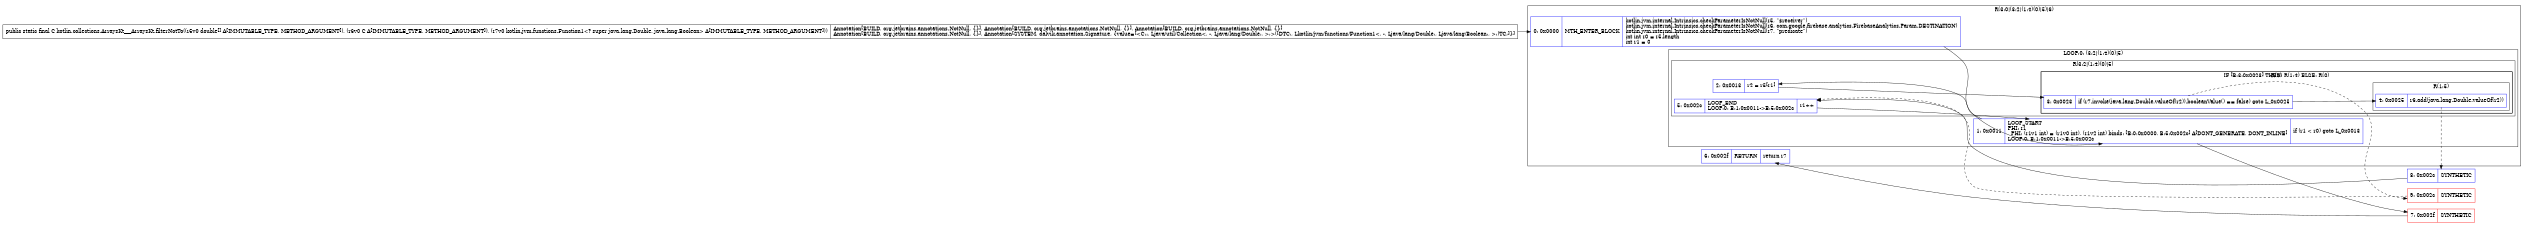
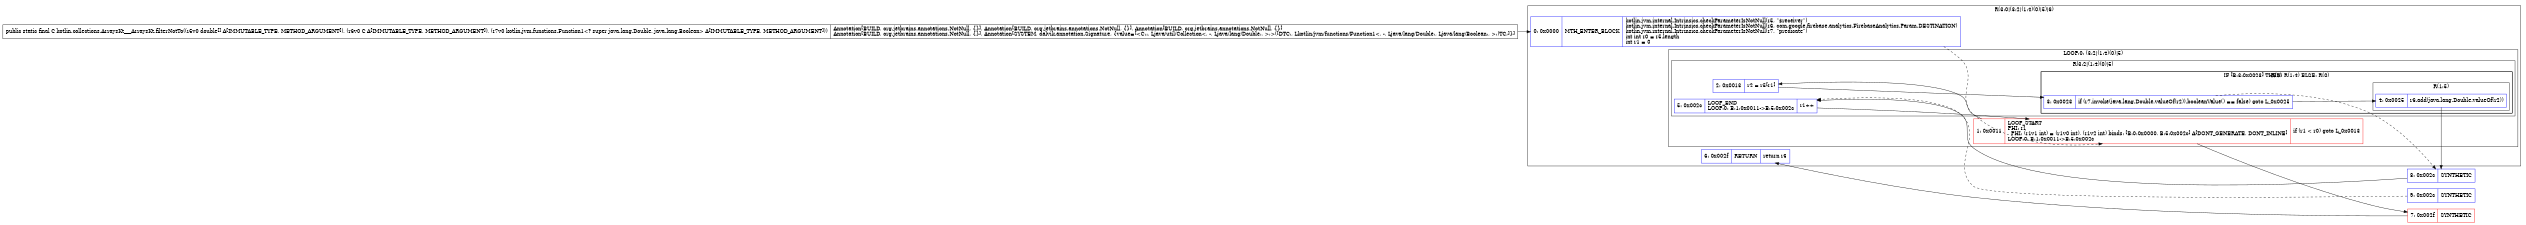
edge "3: 0x0023" -> "9: 0x002c": now "3: 0x0023" -> "8: 0x002c"
edge "0: 0x0000" -> "1: 0x0011": style solid -> dashed
node "1: 0x0011": color blue -> red
edge "4: 0x0025" -> "8: 0x002c": style dashed -> solid
node "6: 0x002f": text "return r7" -> "return r6"
node "9: 0x002c": color red -> blue
